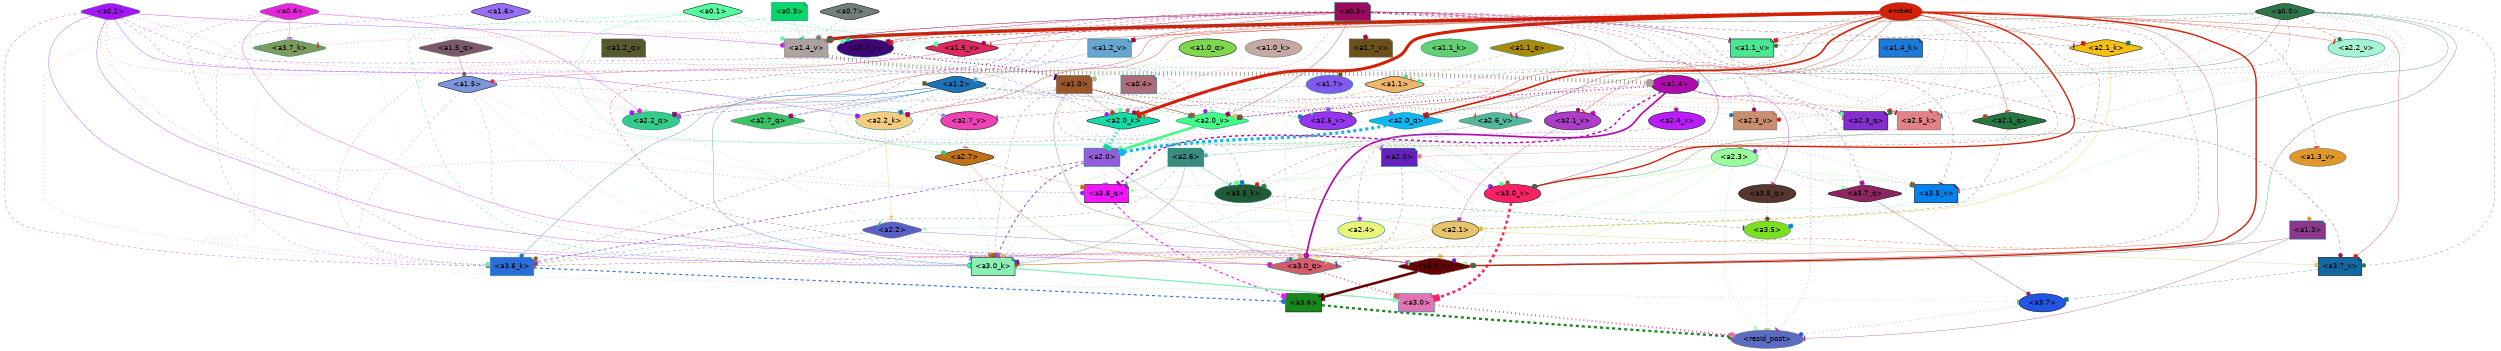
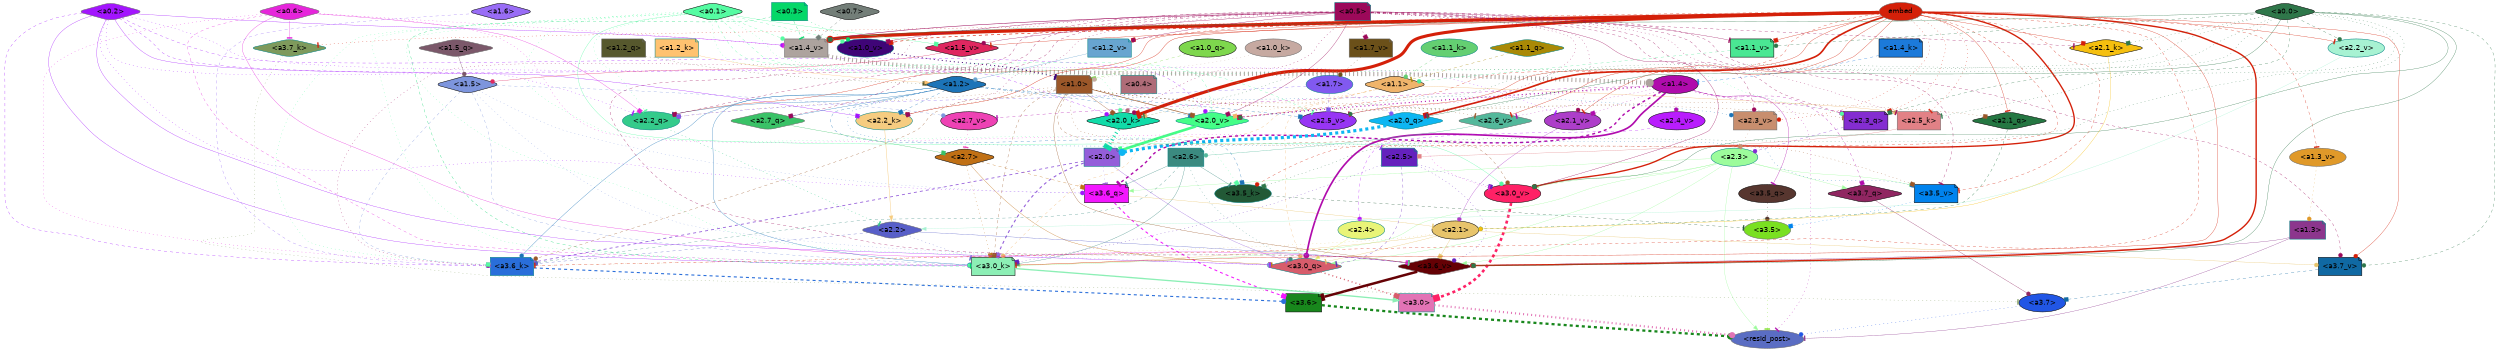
edge "<a1.6>" -> "<a1.4_v>": now "<a0.6>" -> "<a1.4_v>"
node "<a1.2_k>": added
edge "<a0.2>" -> "<a2.2_q>": arrowhead box -> tee
edge "<a1.5>" -> "<a3.0_q>": color #e625db -> #7d95dd
